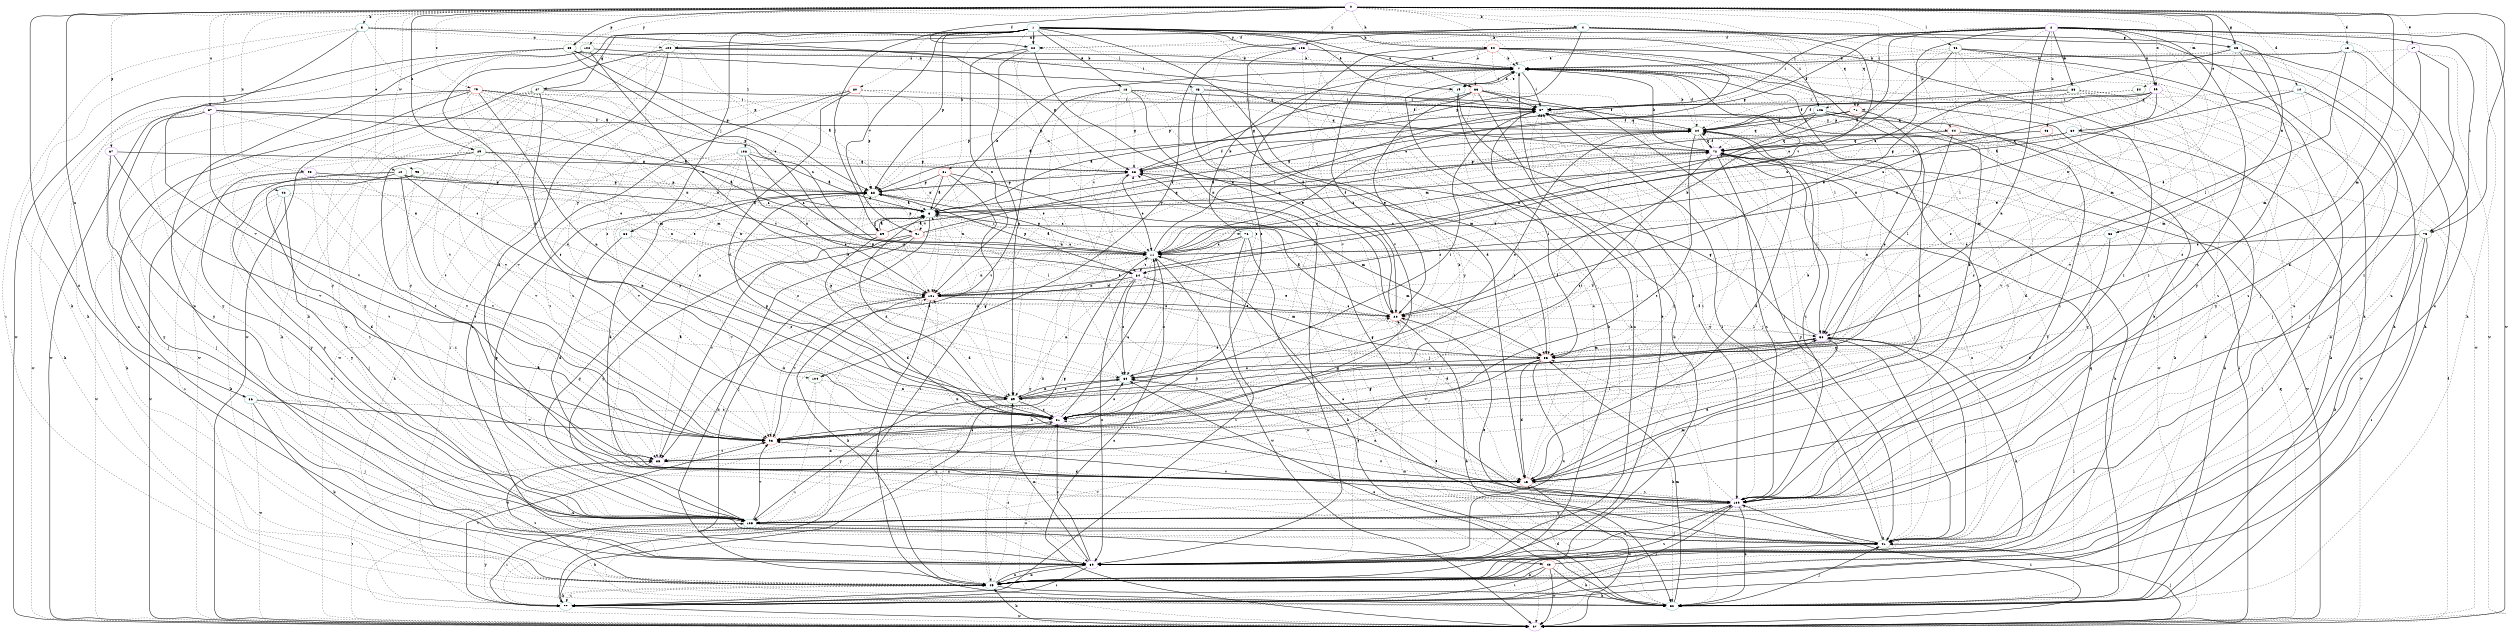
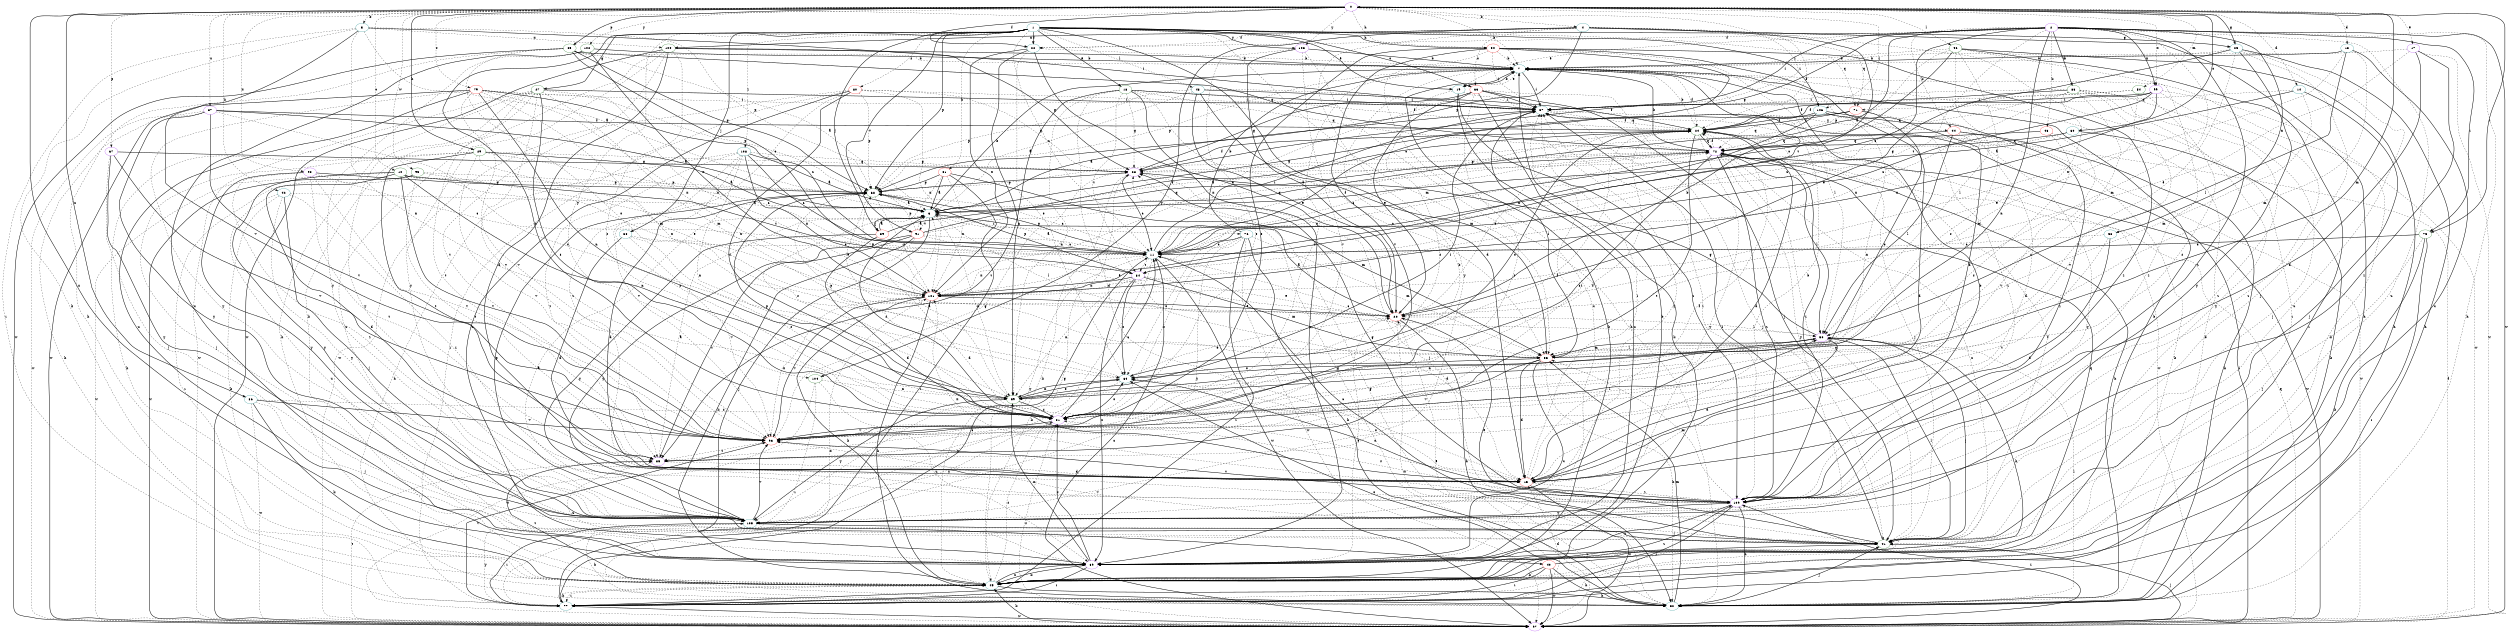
edge "0" -> "55": reversed
